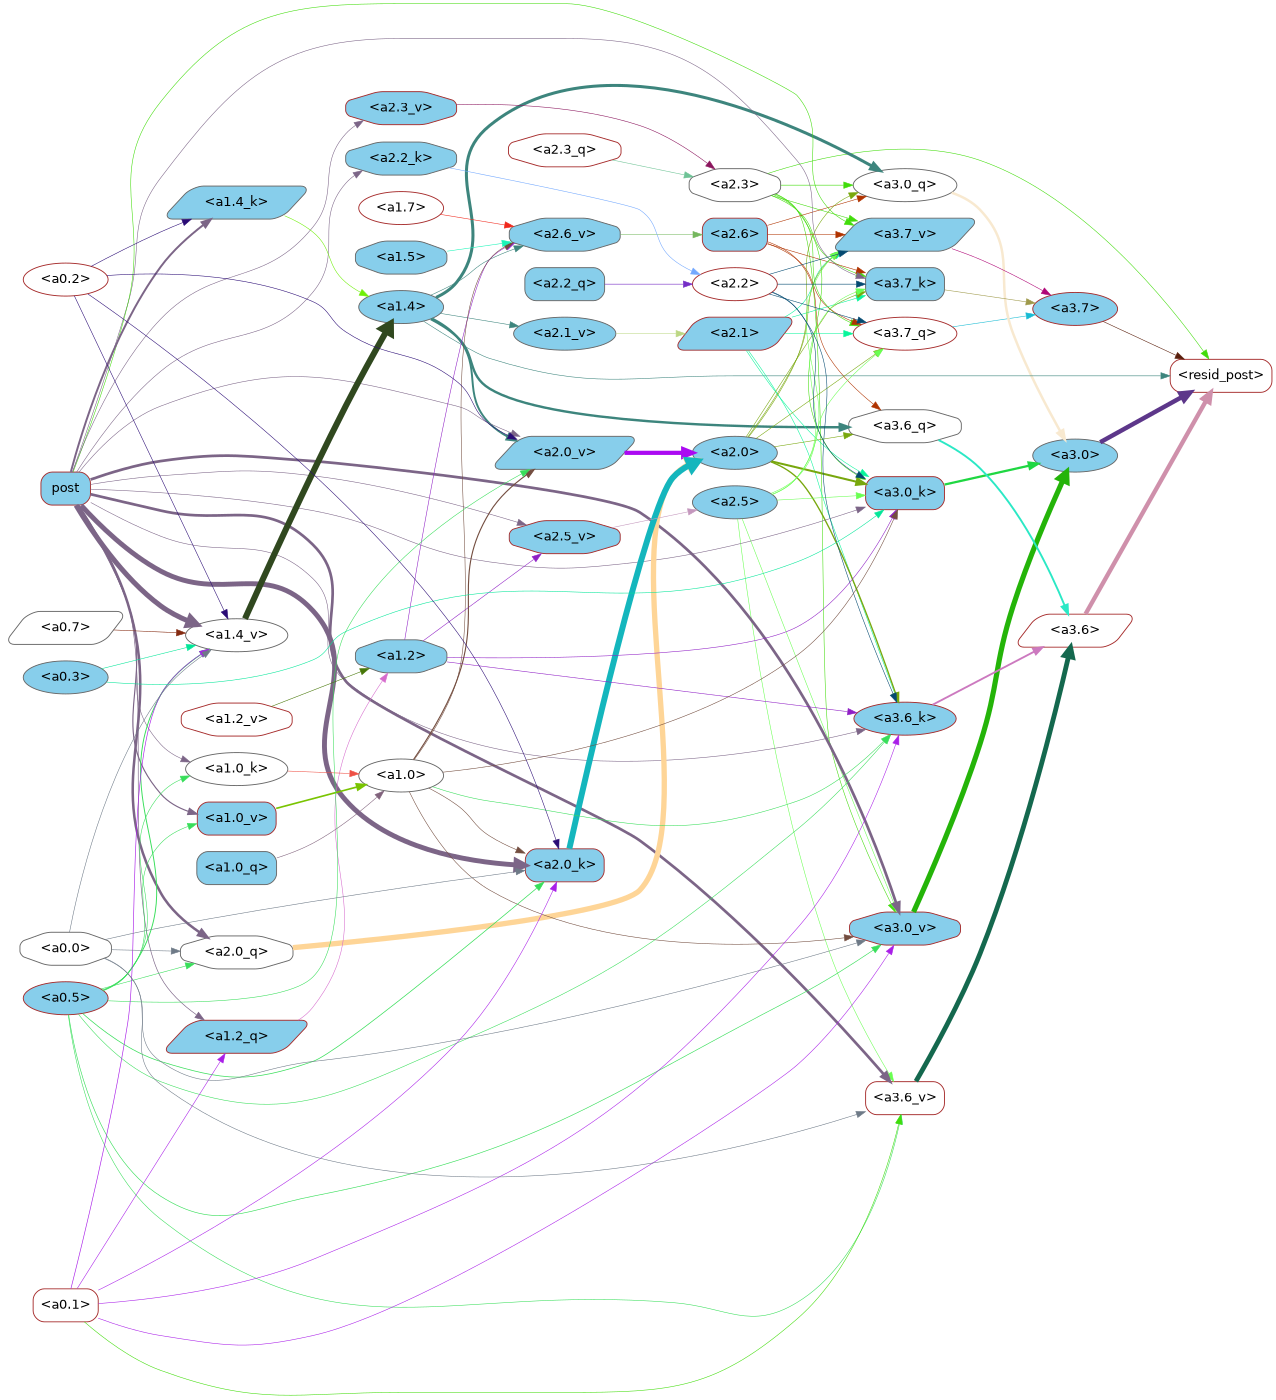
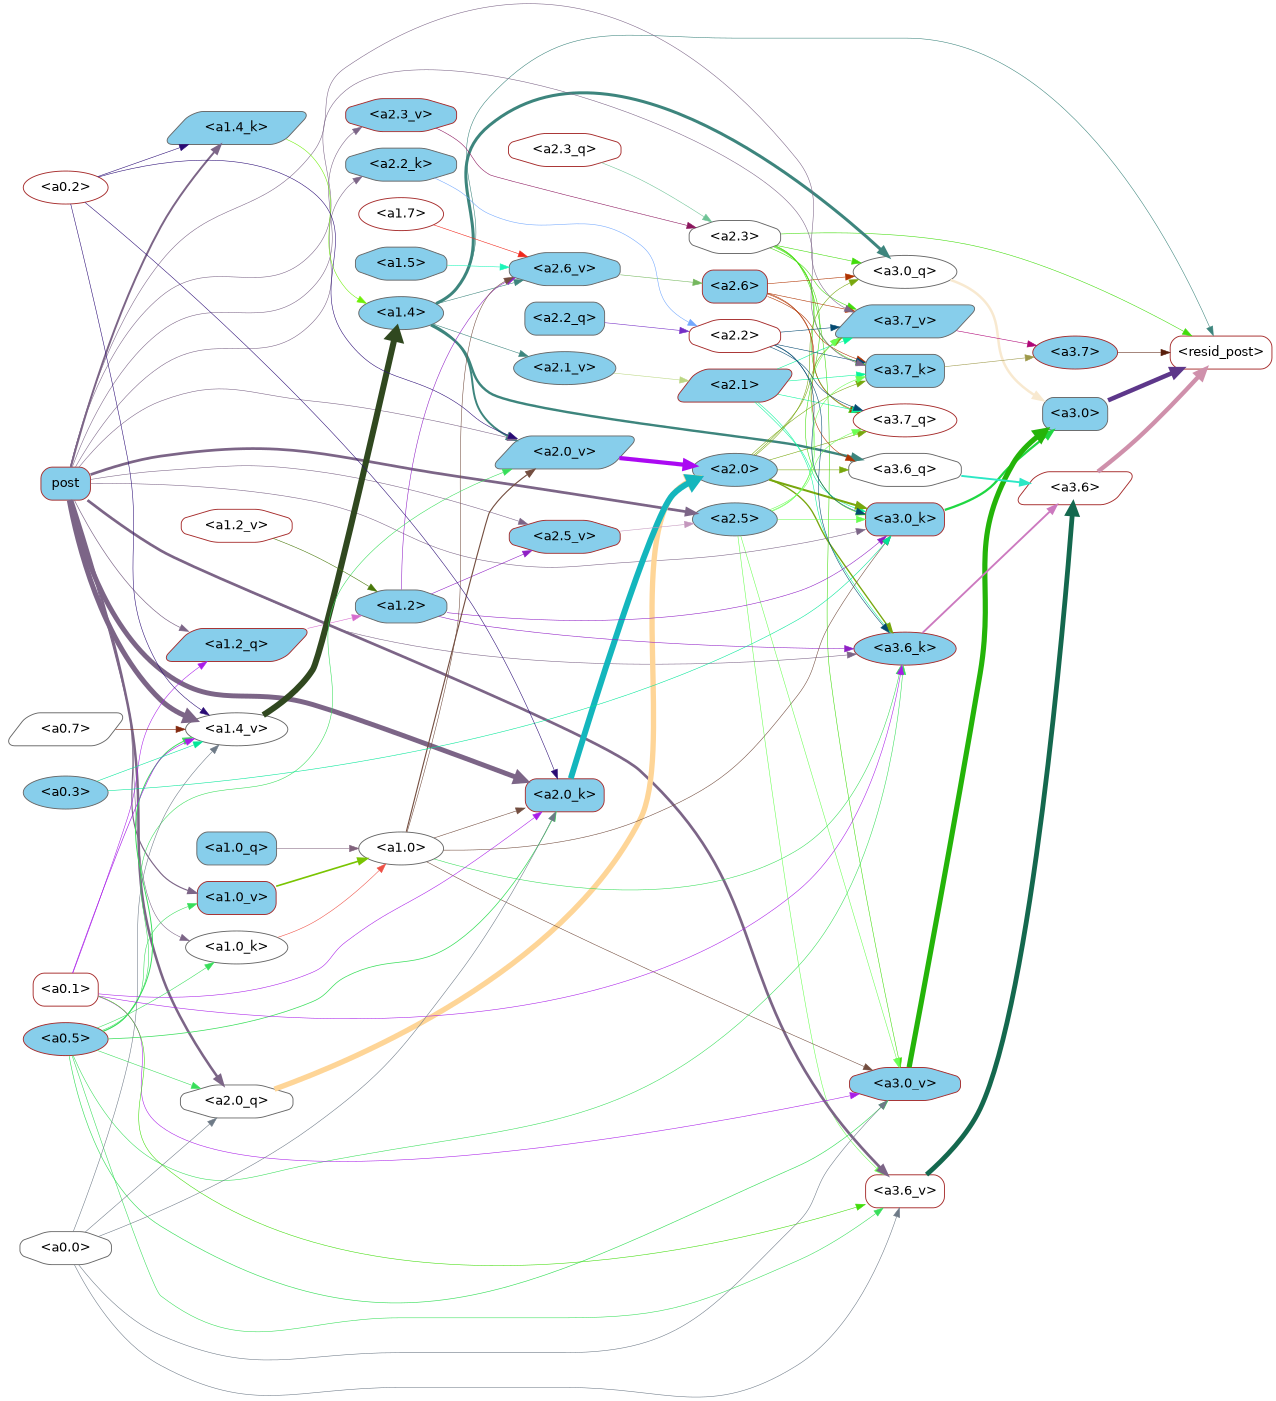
edge "post" -> "<a3.7_v>": color #41dc0a -> #7c6587
node "<a2.2>": shape ellipse -> octagon
edge "<a3.7_q>" -> "<a3.7>": removed
node "<a3.0>": shape ellipse -> box
edge "post" -> "<a3.0_v>": now "post" -> "<a2.5>"
